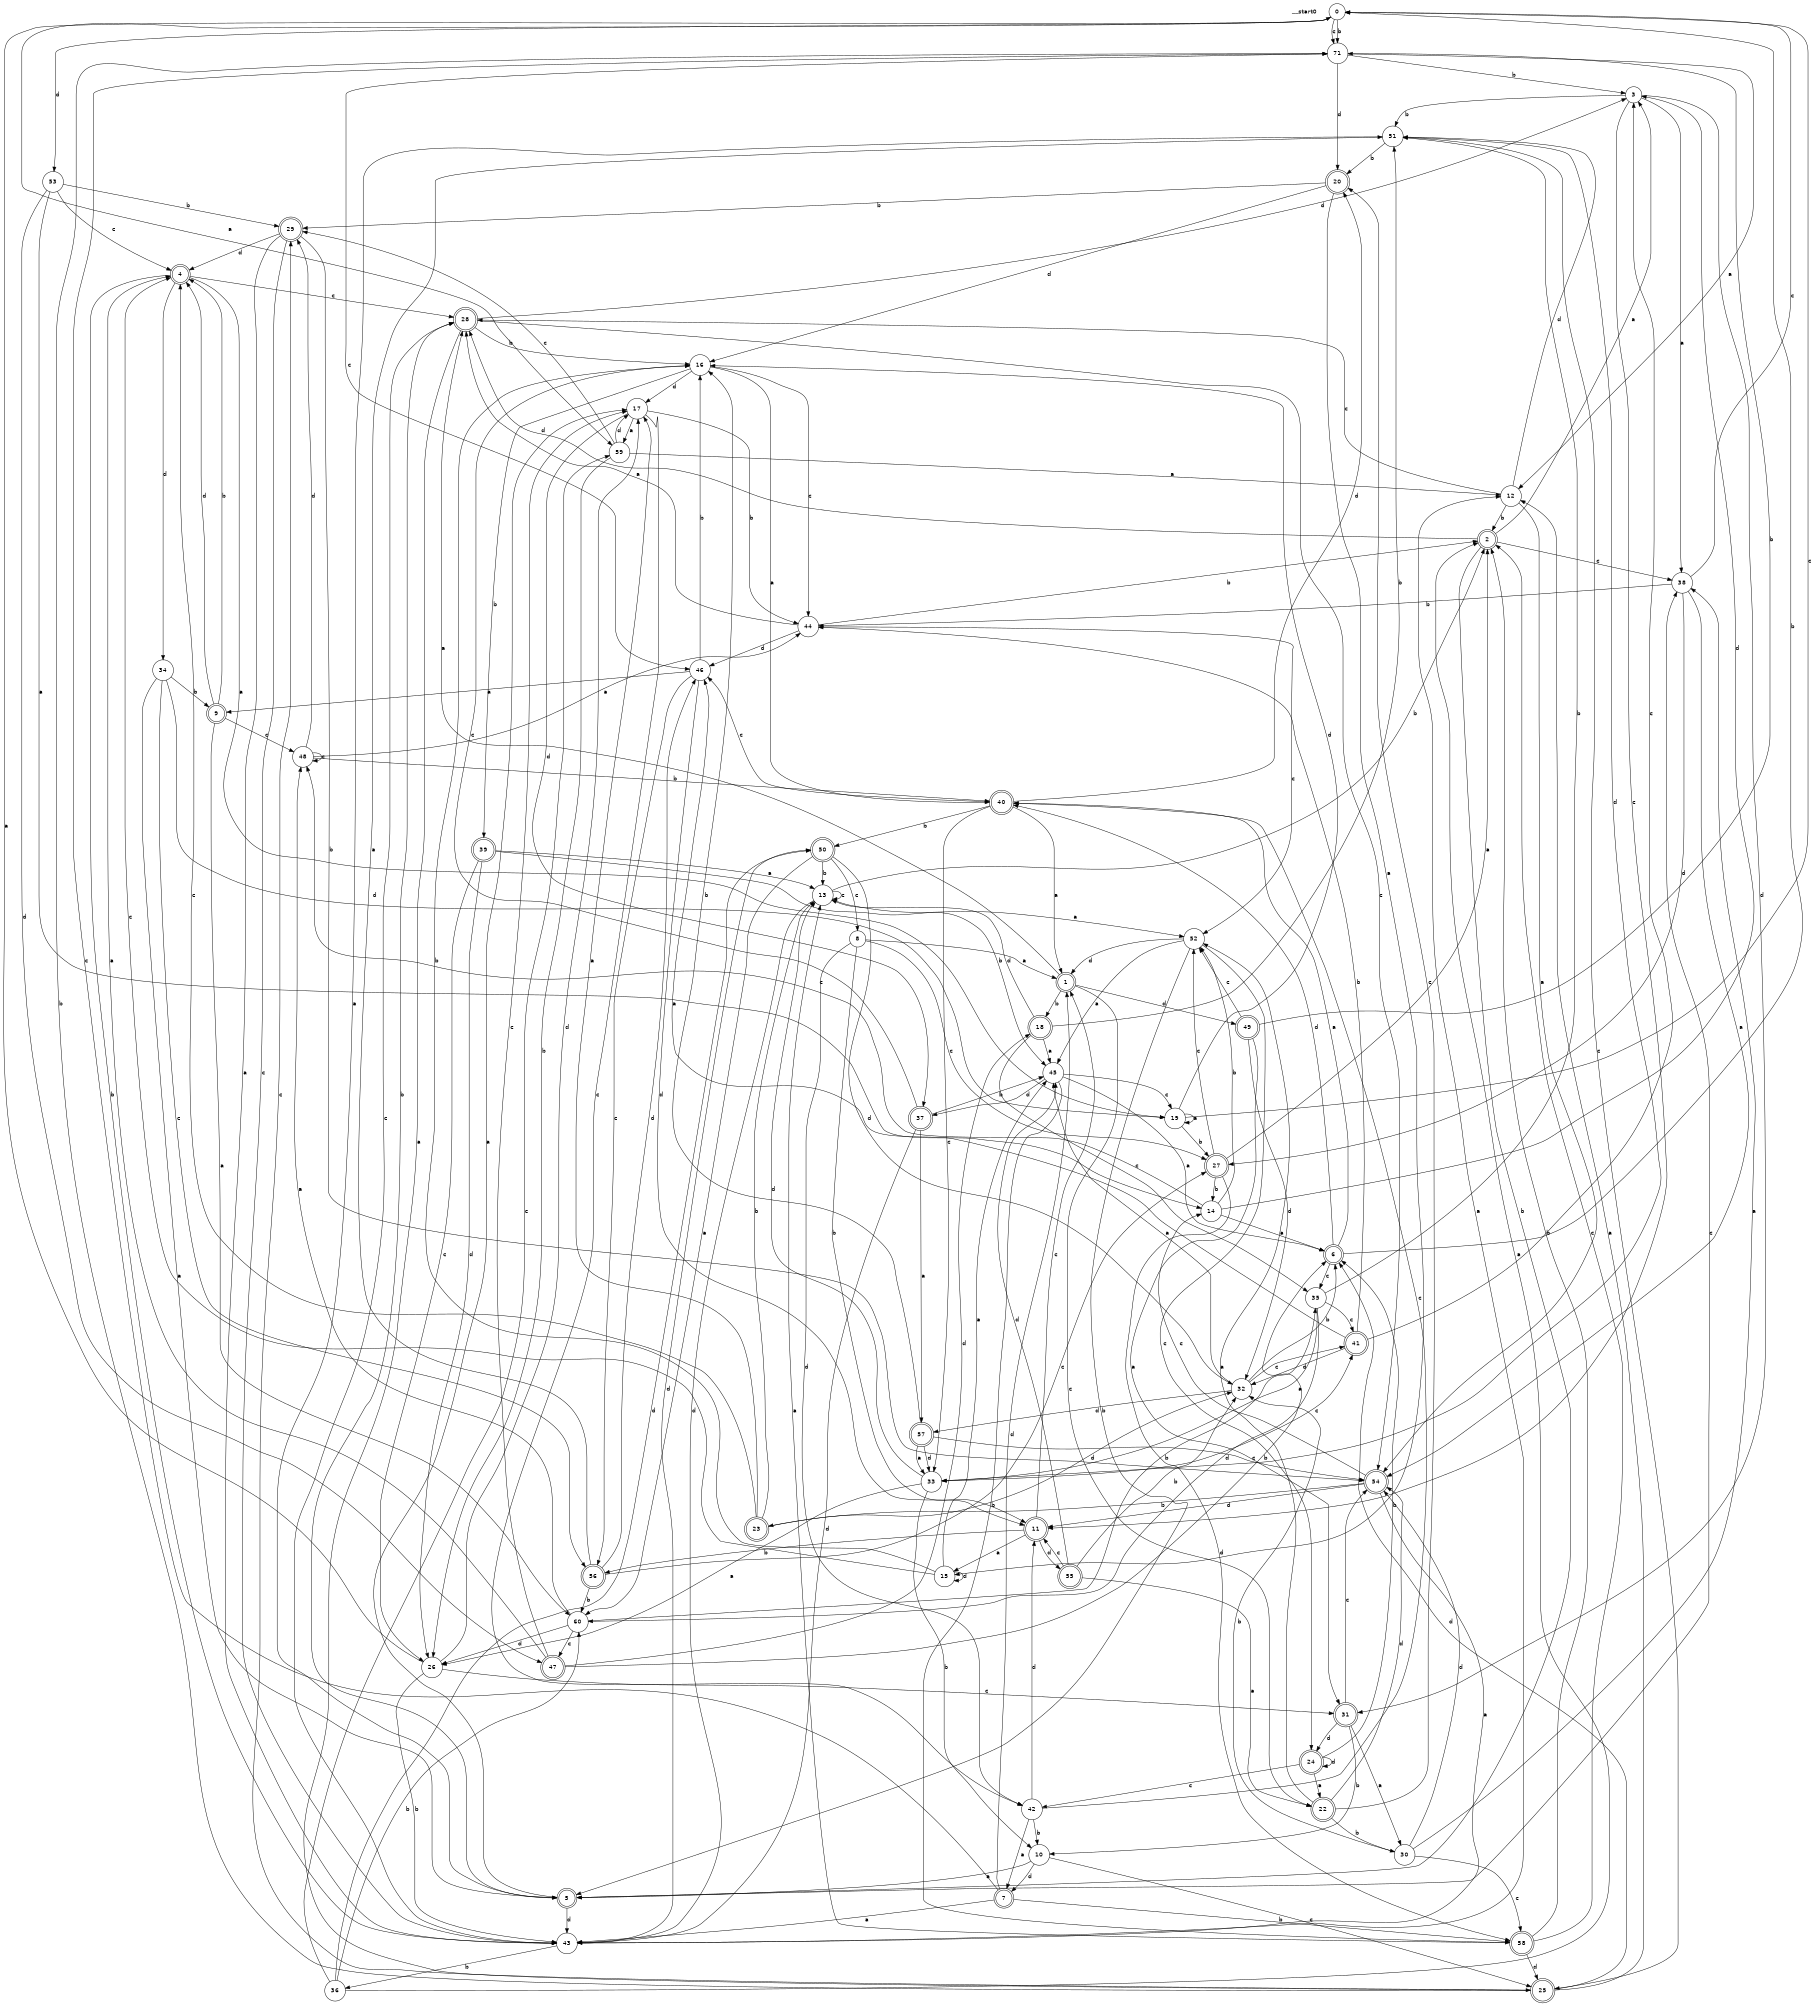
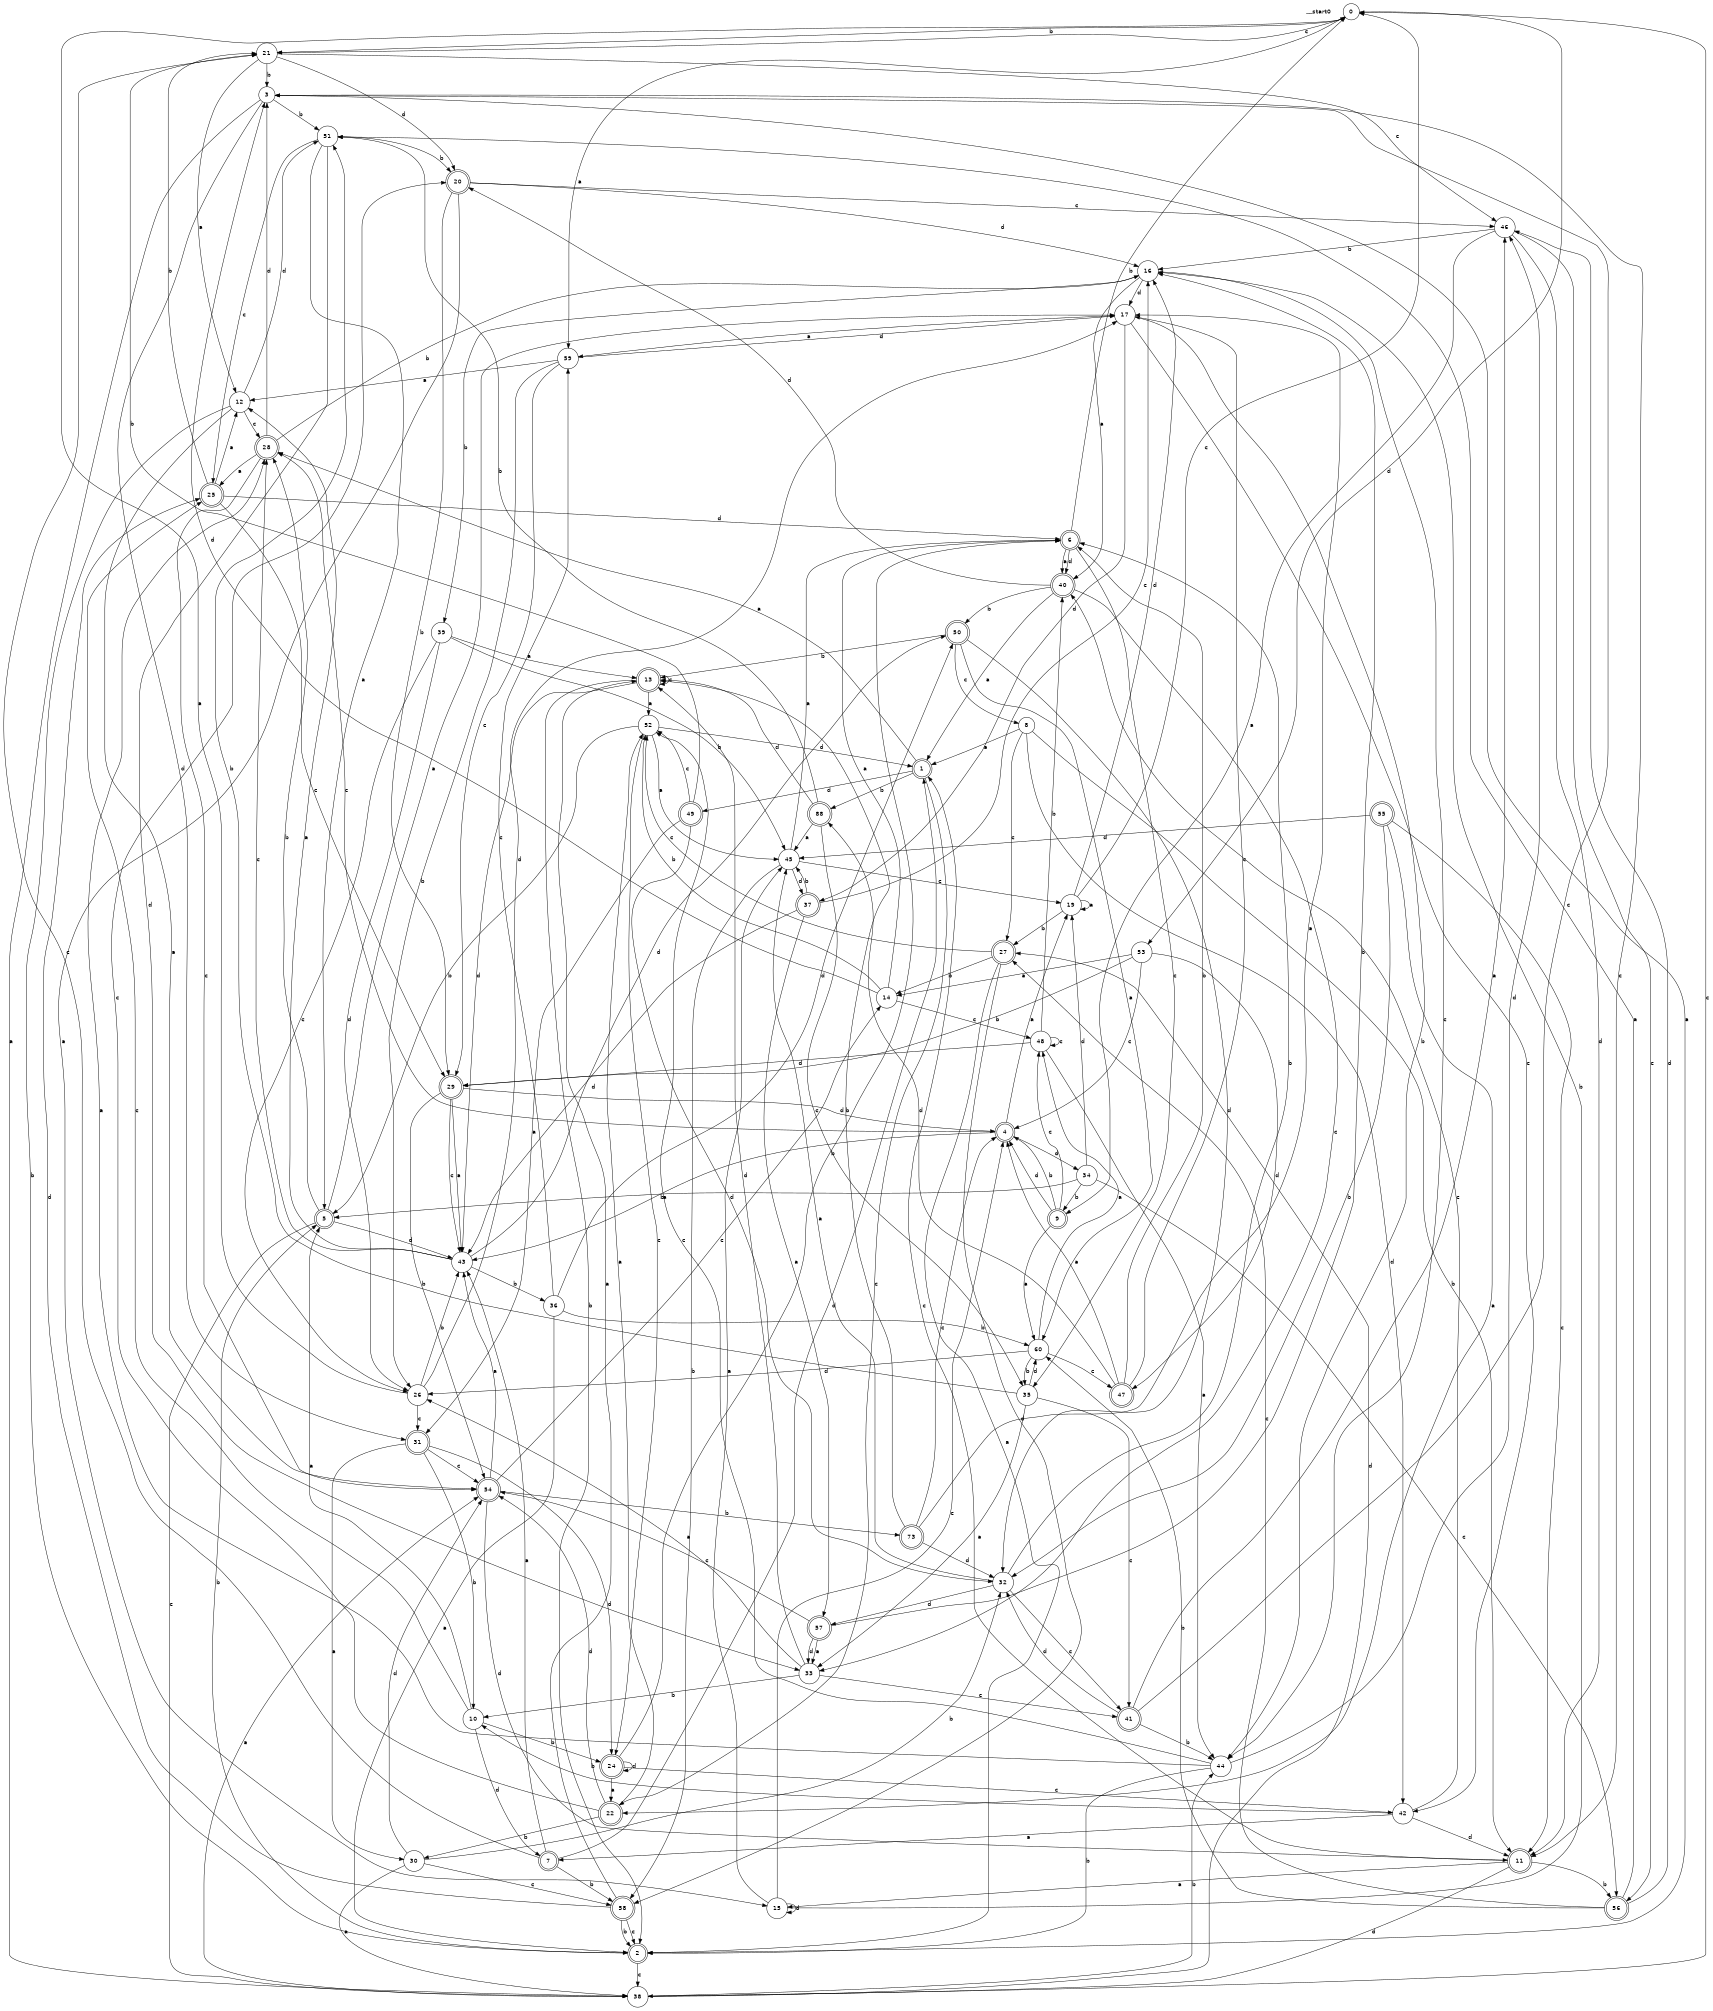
node "71": label "71" -> "21"
edge "2" -> "28": removed, label "d"
edge "40" -> "46": now "20" -> "46"
node "39": shape doublecircle -> circle
node "13": shape circle -> doublecircle
node "18": label "18" -> "88"
node "23": label "23" -> "73"
edge "11" -> "55": now "11" -> "38"
edge "10" -> "24": added, label "b"
